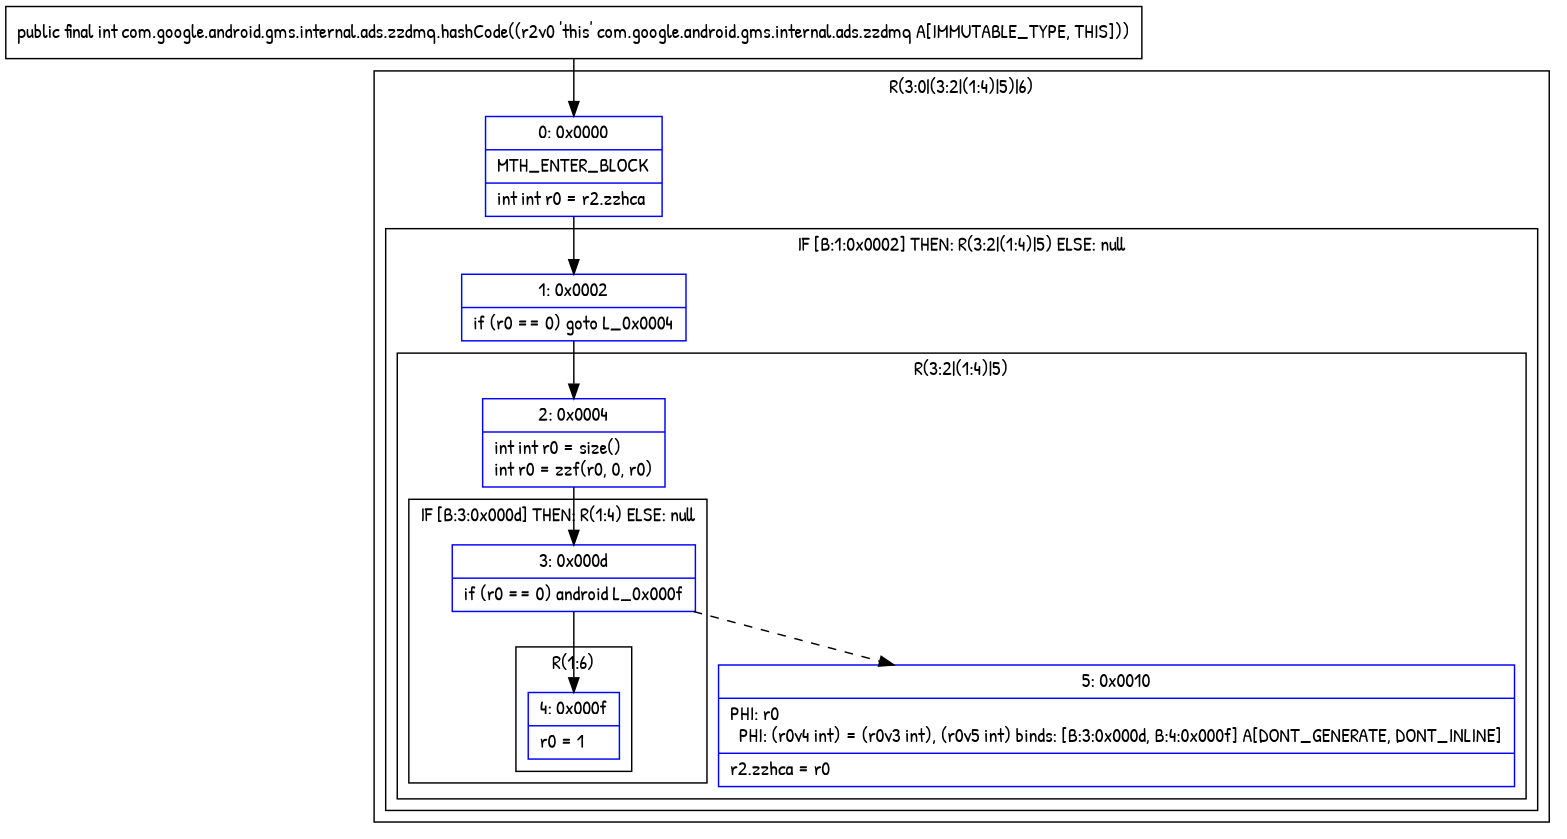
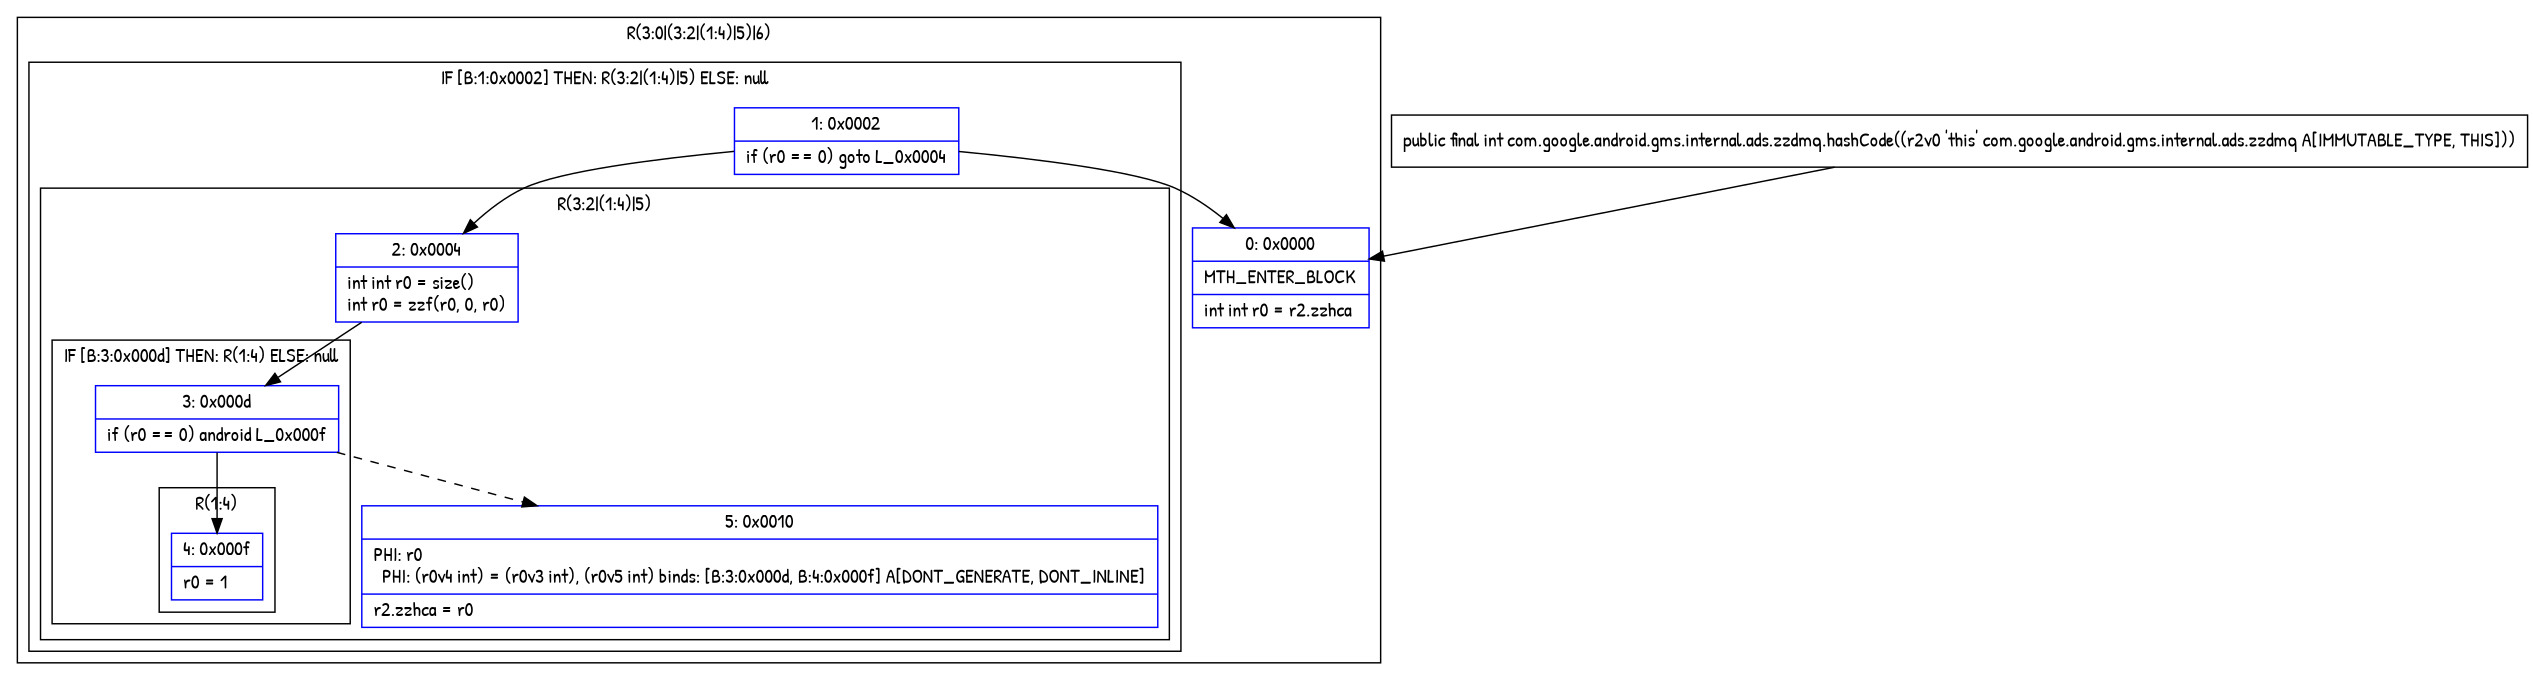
edge "0: 0x0000" -> "1: 0x0002": reversed
cluster "R(1:6)": label "R(1:6)" -> "R(1:4)"
